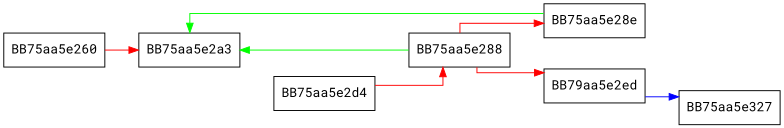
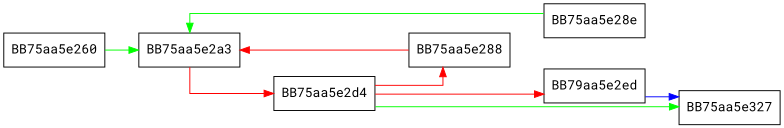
edge "BB75aa5e288" -> "BB75aa5e28e": removed
edge "BB75aa5e260" -> "BB75aa5e2a3": color red -> green
edge "BB75aa5e288" -> "BB75aa5e2a3": color green -> red
edge "BB75aa5e288" -> "BB79aa5e2ed": now "BB75aa5e2d4" -> "BB79aa5e2ed"
edge "BB75aa5e2a3" -> "BB75aa5e2d4": added
edge "BB75aa5e2d4" -> "BB75aa5e327": added
